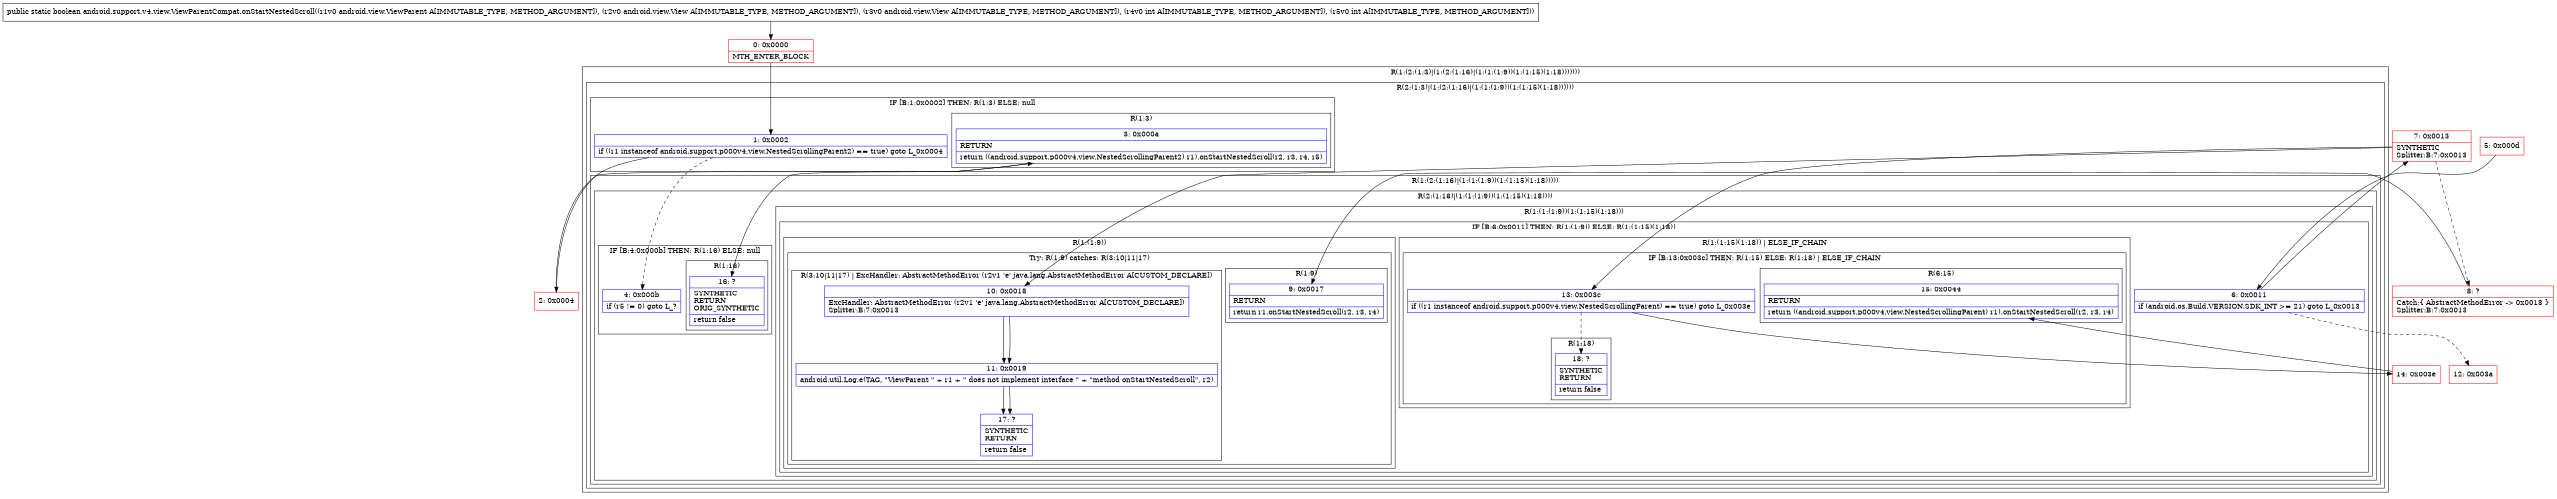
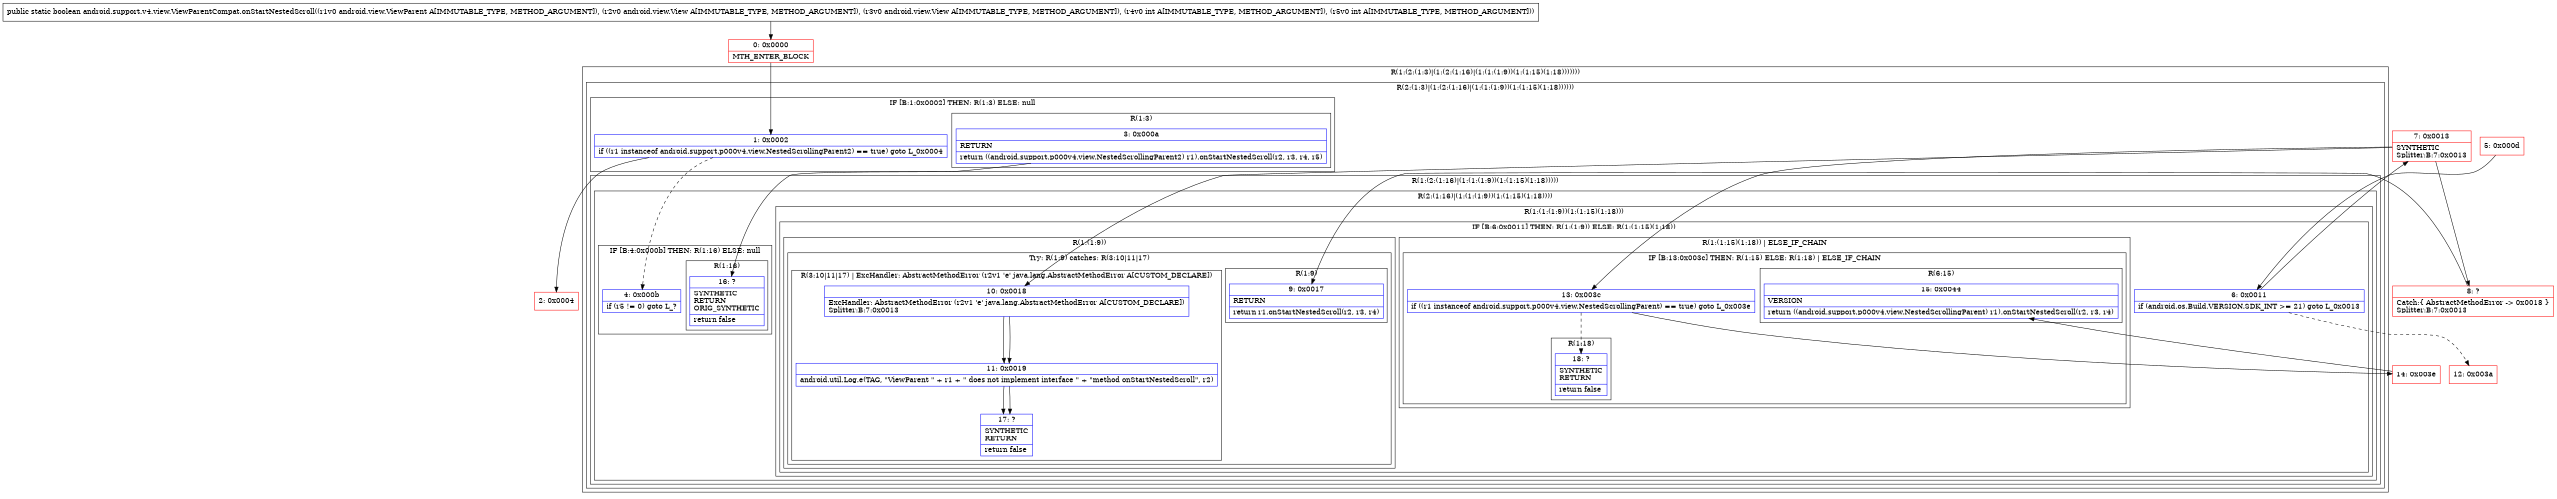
edge "2: 0x0004" -> "3: 0x000a": removed
edge "7: 0x0013" -> "8: ?": style dashed -> solid
node "15: 0x0044": text "RETURN" -> "VERSION"
